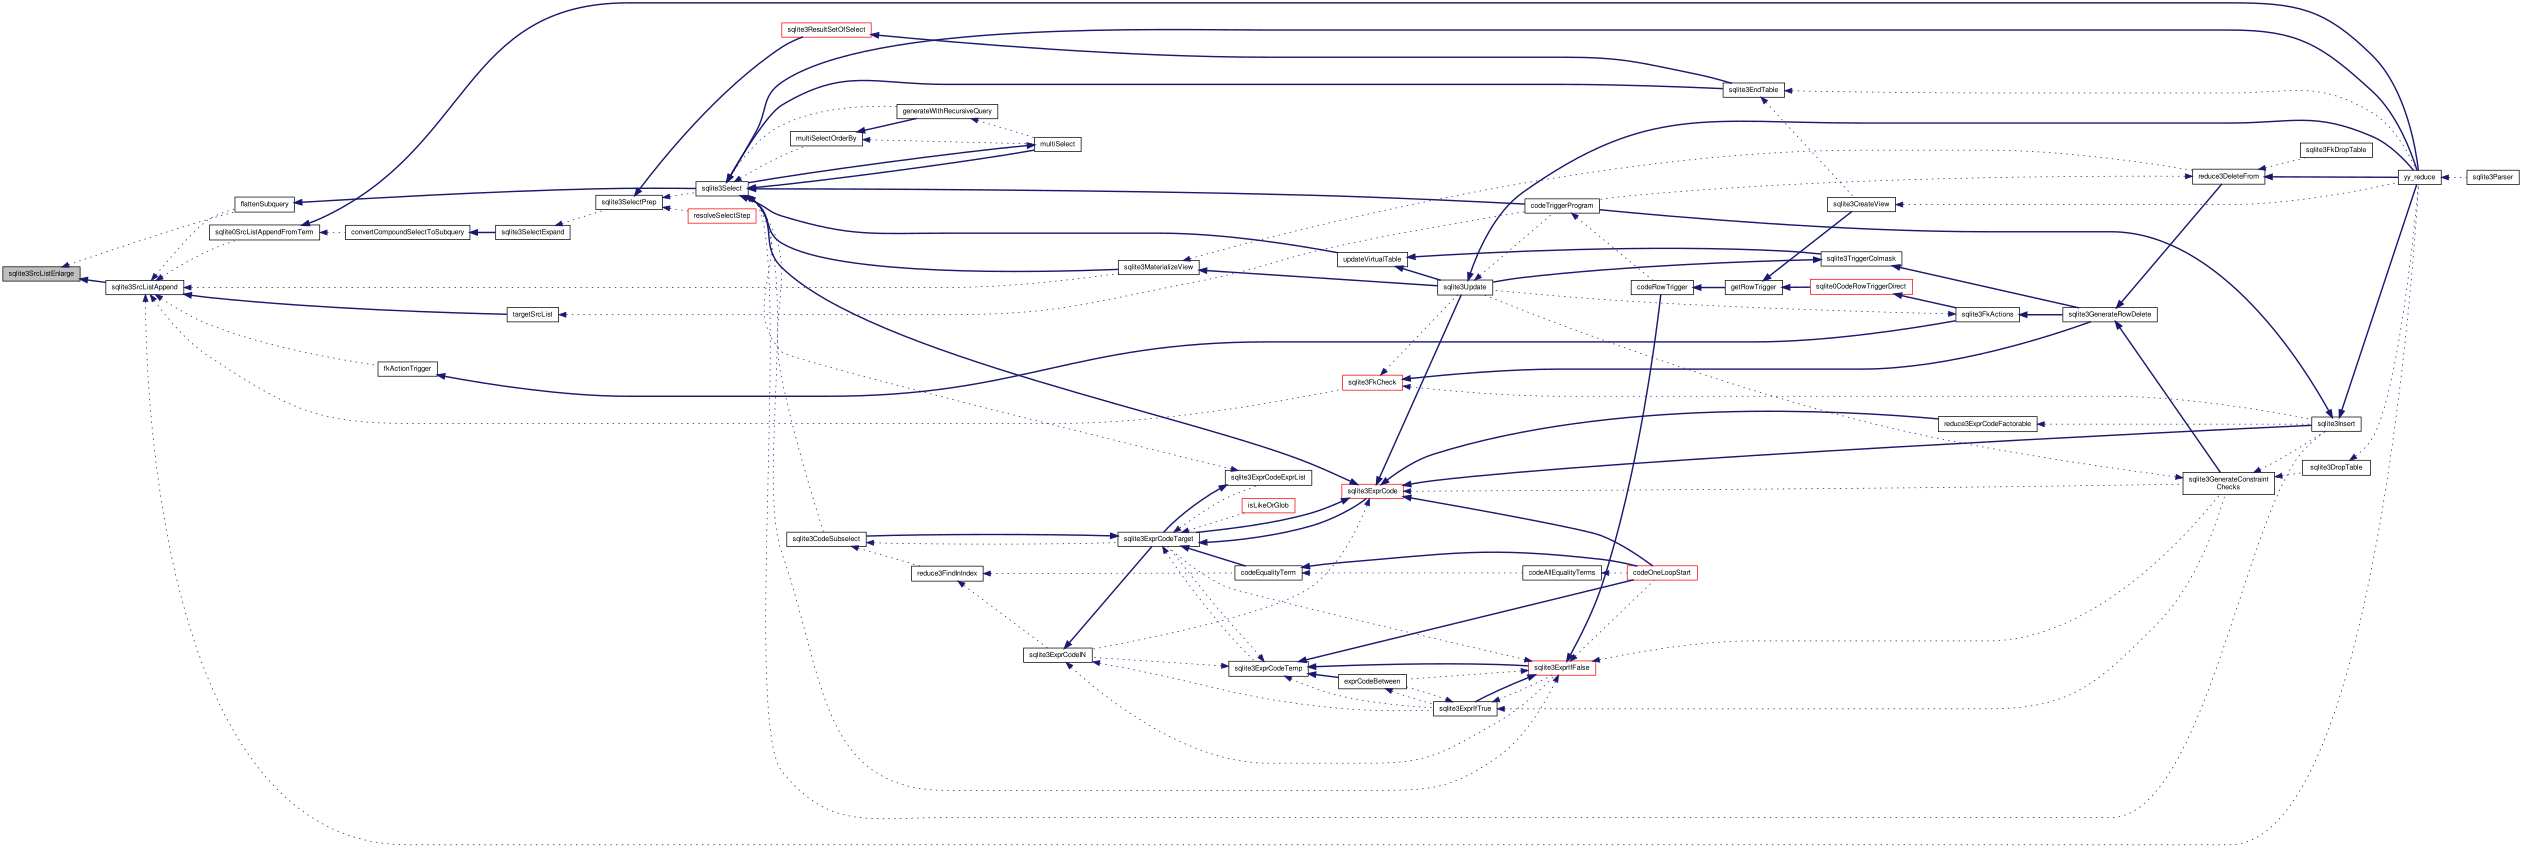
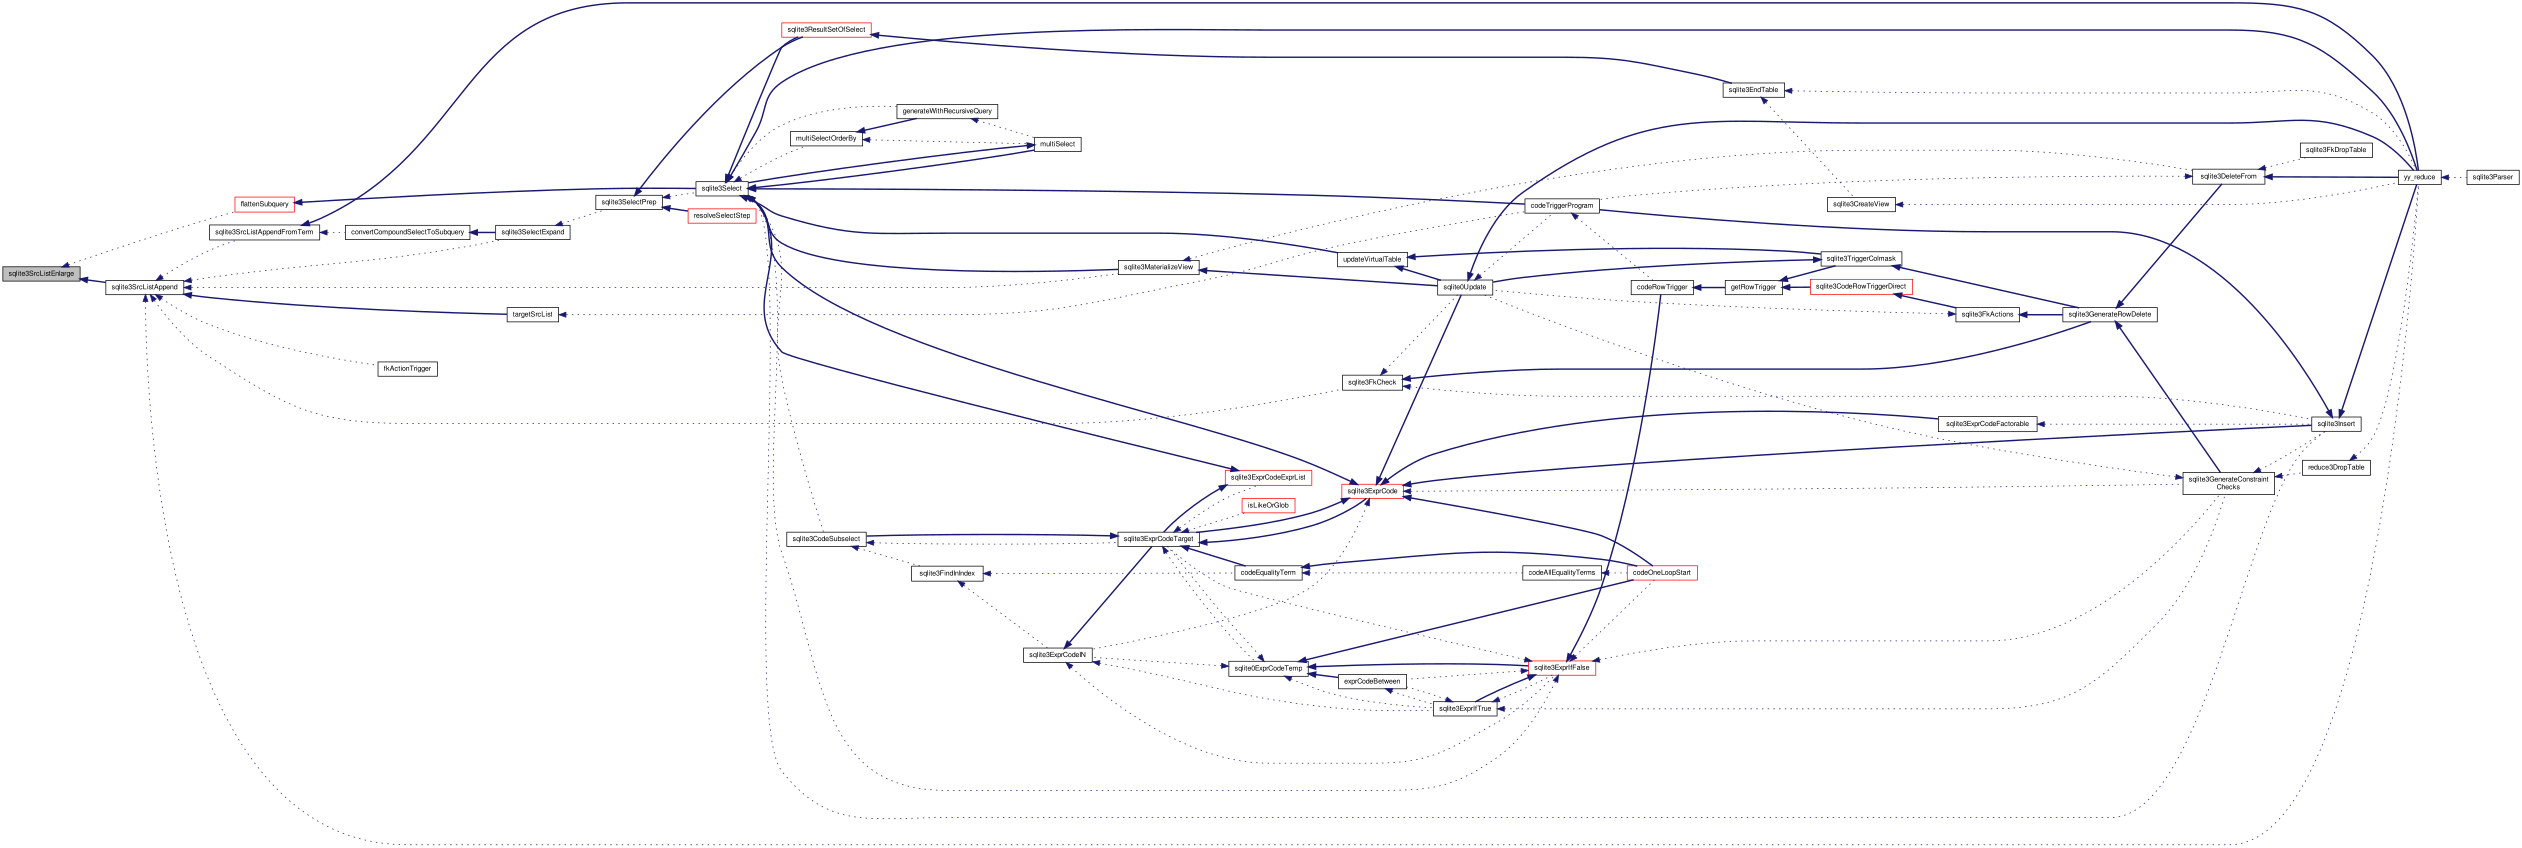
edge "sqlite3EndTable" -> "sqlite3Select": now "sqlite3ResultSetOfSelect" -> "sqlite3Select"
node "reduce3DeleteFrom": label "reduce3DeleteFrom" -> "sqlite3DeleteFrom"
node "flattenSubquery": color black -> red
edge "resolveSelectStep" -> "sqlite3SelectPrep": style dotted -> bold
node "sqlite0SrcListAppendFromTerm": label "sqlite0SrcListAppendFromTerm" -> "sqlite3SrcListAppendFromTerm"
edge "flattenSubquery" -> "sqlite3SrcListAppend": now "sqlite3SelectExpand" -> "sqlite3SrcListAppend"
edge "sqlite3CreateView" -> "getRowTrigger": now "sqlite3TriggerColmask" -> "getRowTrigger"
node "sqlite0CodeRowTriggerDirect": label "sqlite0CodeRowTriggerDirect" -> "sqlite3CodeRowTriggerDirect"
node "sqlite3Update": label "sqlite3Update" -> "sqlite0Update"
edge "sqlite3FkActions" -> "fkActionTrigger": removed
node "sqlite3FkCheck": color red -> black
edge "sqlite3Select" -> "sqlite3ExprCodeExprList": style dotted -> bold
node "reduce3ExprCodeFactorable": label "reduce3ExprCodeFactorable" -> "sqlite3ExprCodeFactorable"
node "sqlite3DropTable": label "sqlite3DropTable" -> "reduce3DropTable"
node "sqlite3ExprCodeExprList": color black -> red
node "reduce3FindInIndex": label "reduce3FindInIndex" -> "sqlite3FindInIndex"
node "sqlite3ExprCodeTemp": label "sqlite3ExprCodeTemp" -> "sqlite0ExprCodeTemp"
